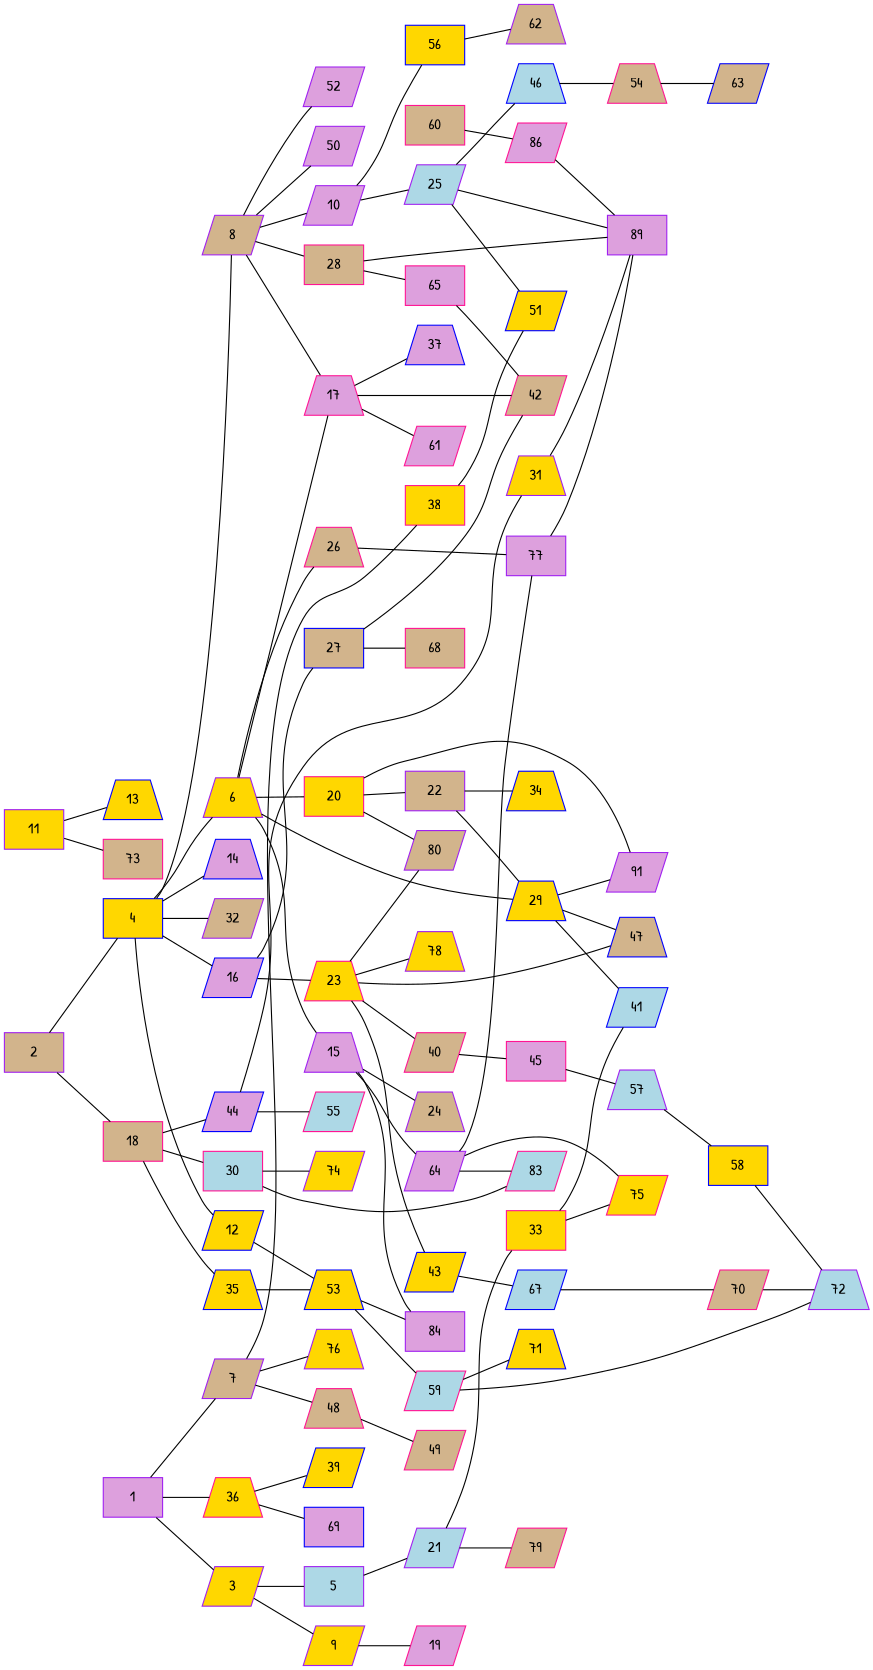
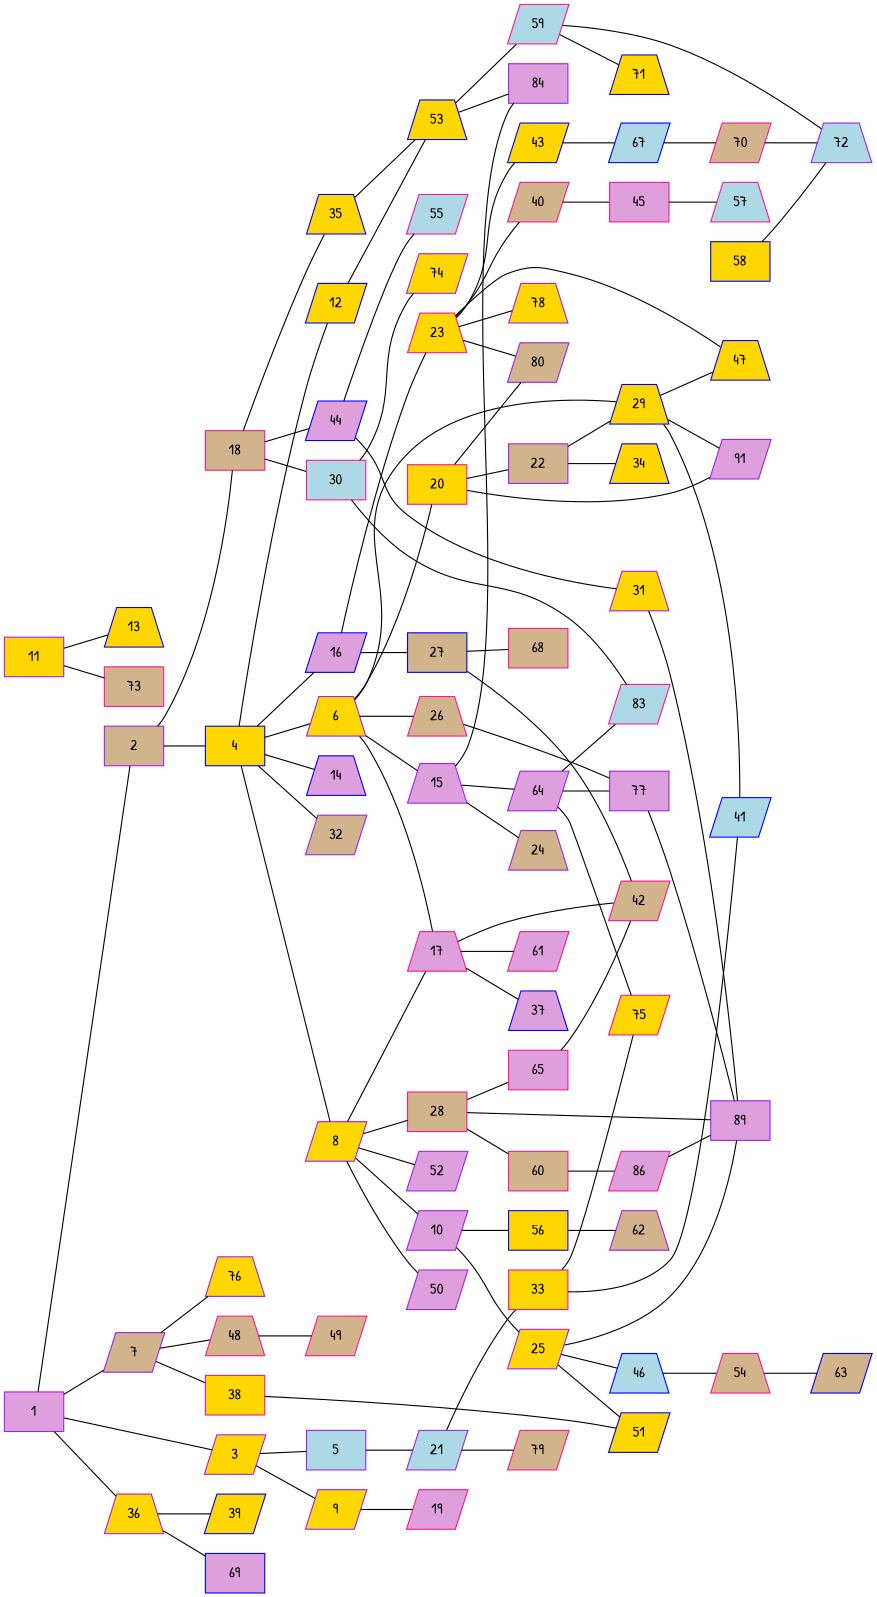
node "25": fillcolor lightblue -> gold
node "8": fillcolor tan -> gold
node "47": fillcolor tan -> gold
edge "2" -- "1": added
node "57": color purple -> deeppink
edge "57" -- "58": removed
edge "28" -- "60": added
node "36": color deeppink -> purple
